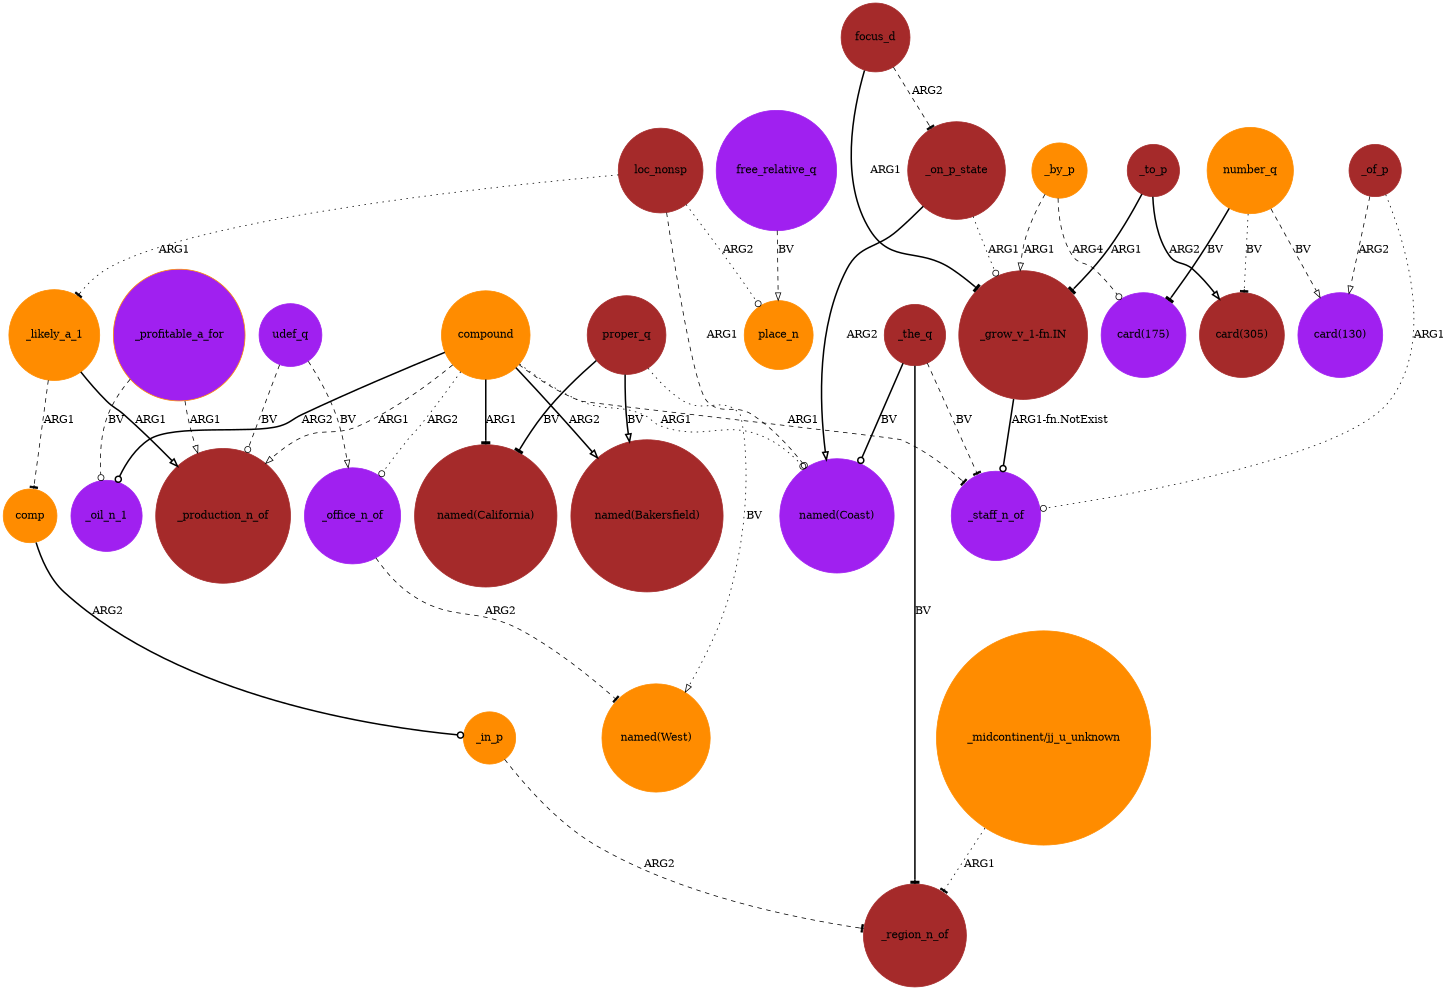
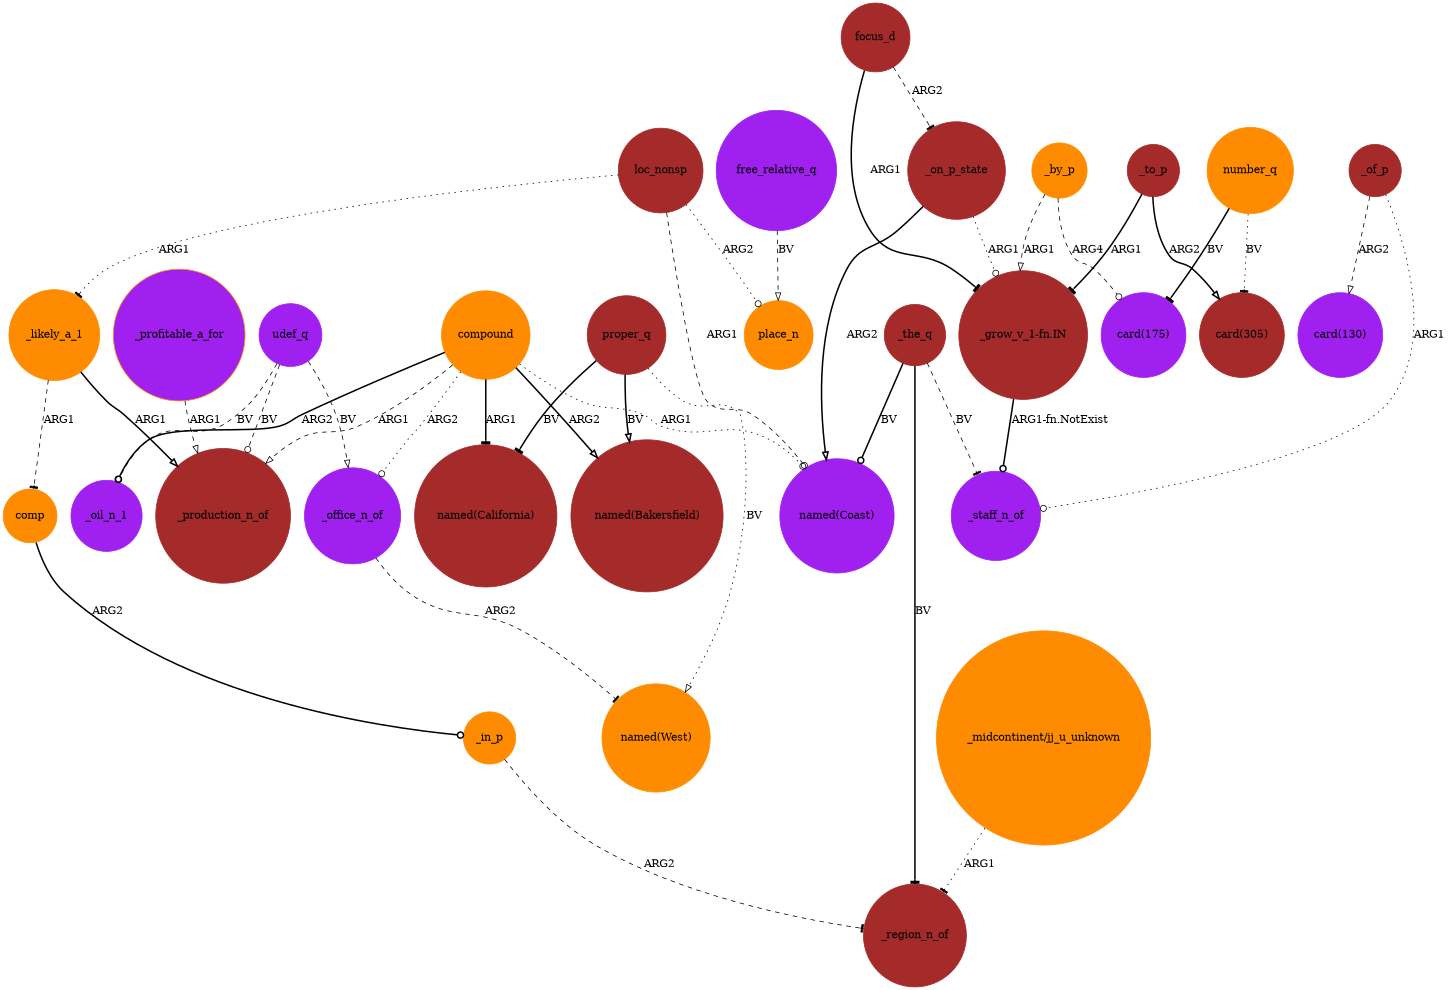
edge "number_q" -> "card(130)": removed, label "BV"
edge "compound" -> "_staff_n_of": removed, label "ARG1"
edge "_profitable_a_for" -> "_oil_n_1": now "udef_q" -> "_oil_n_1"
